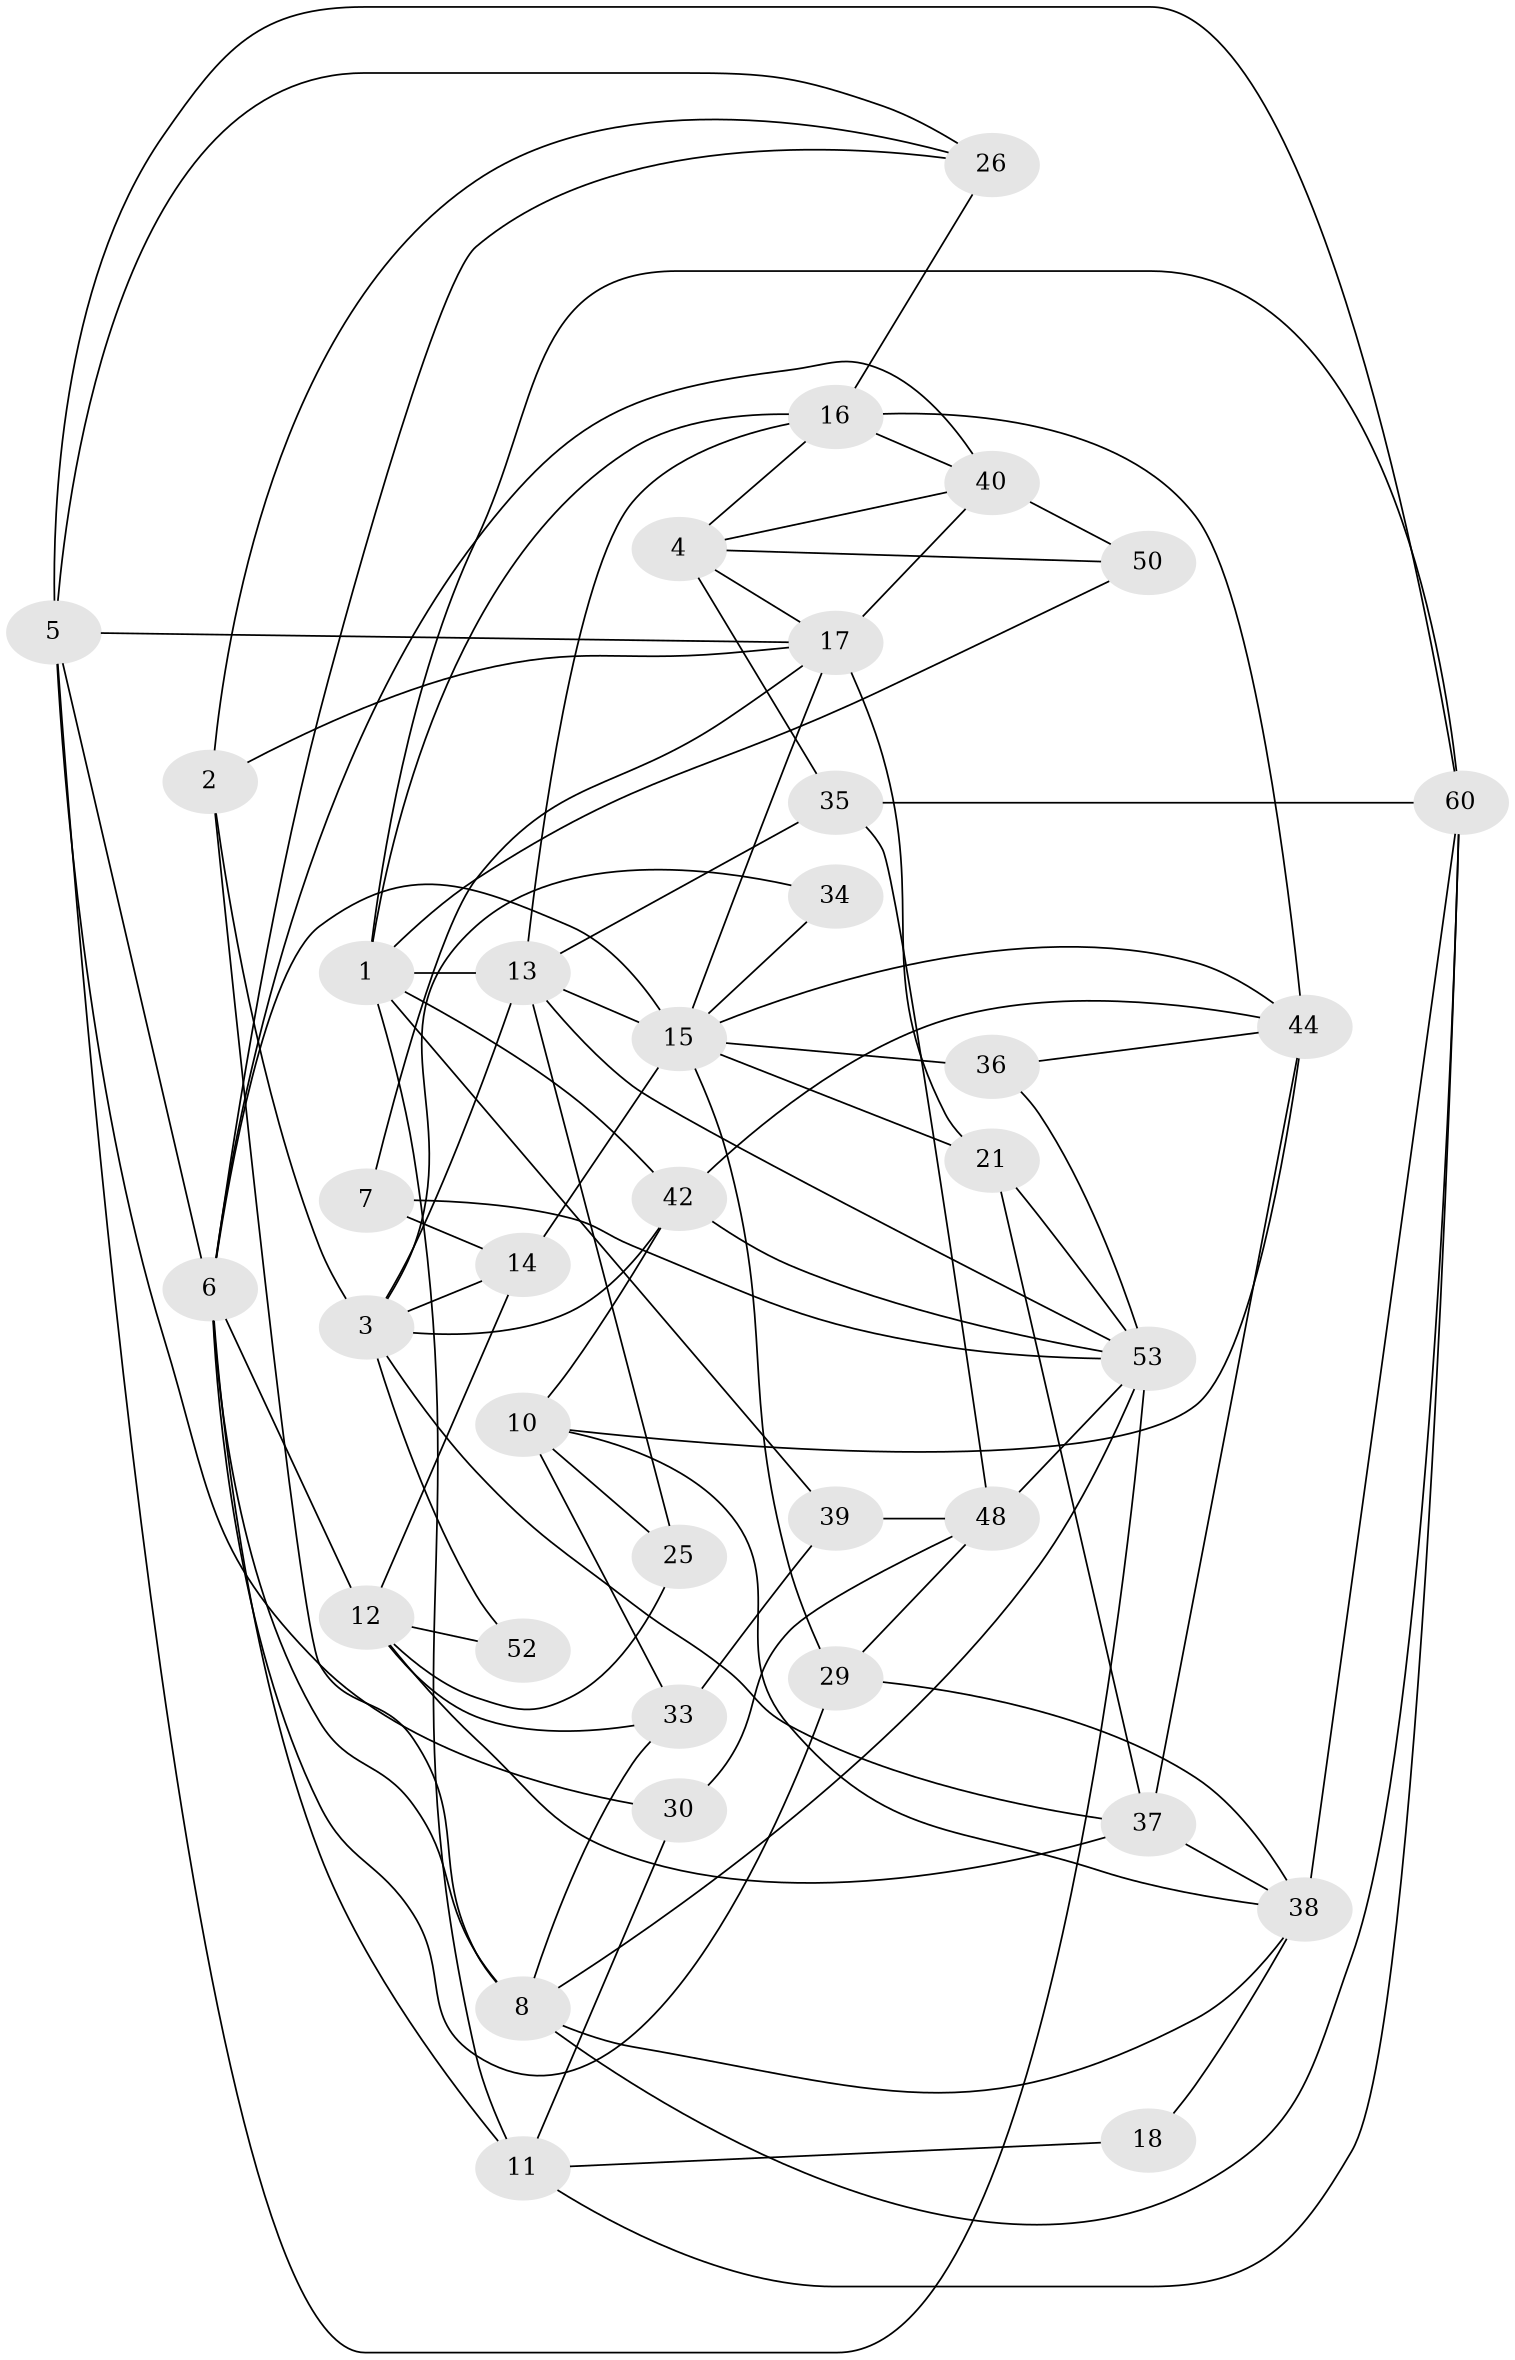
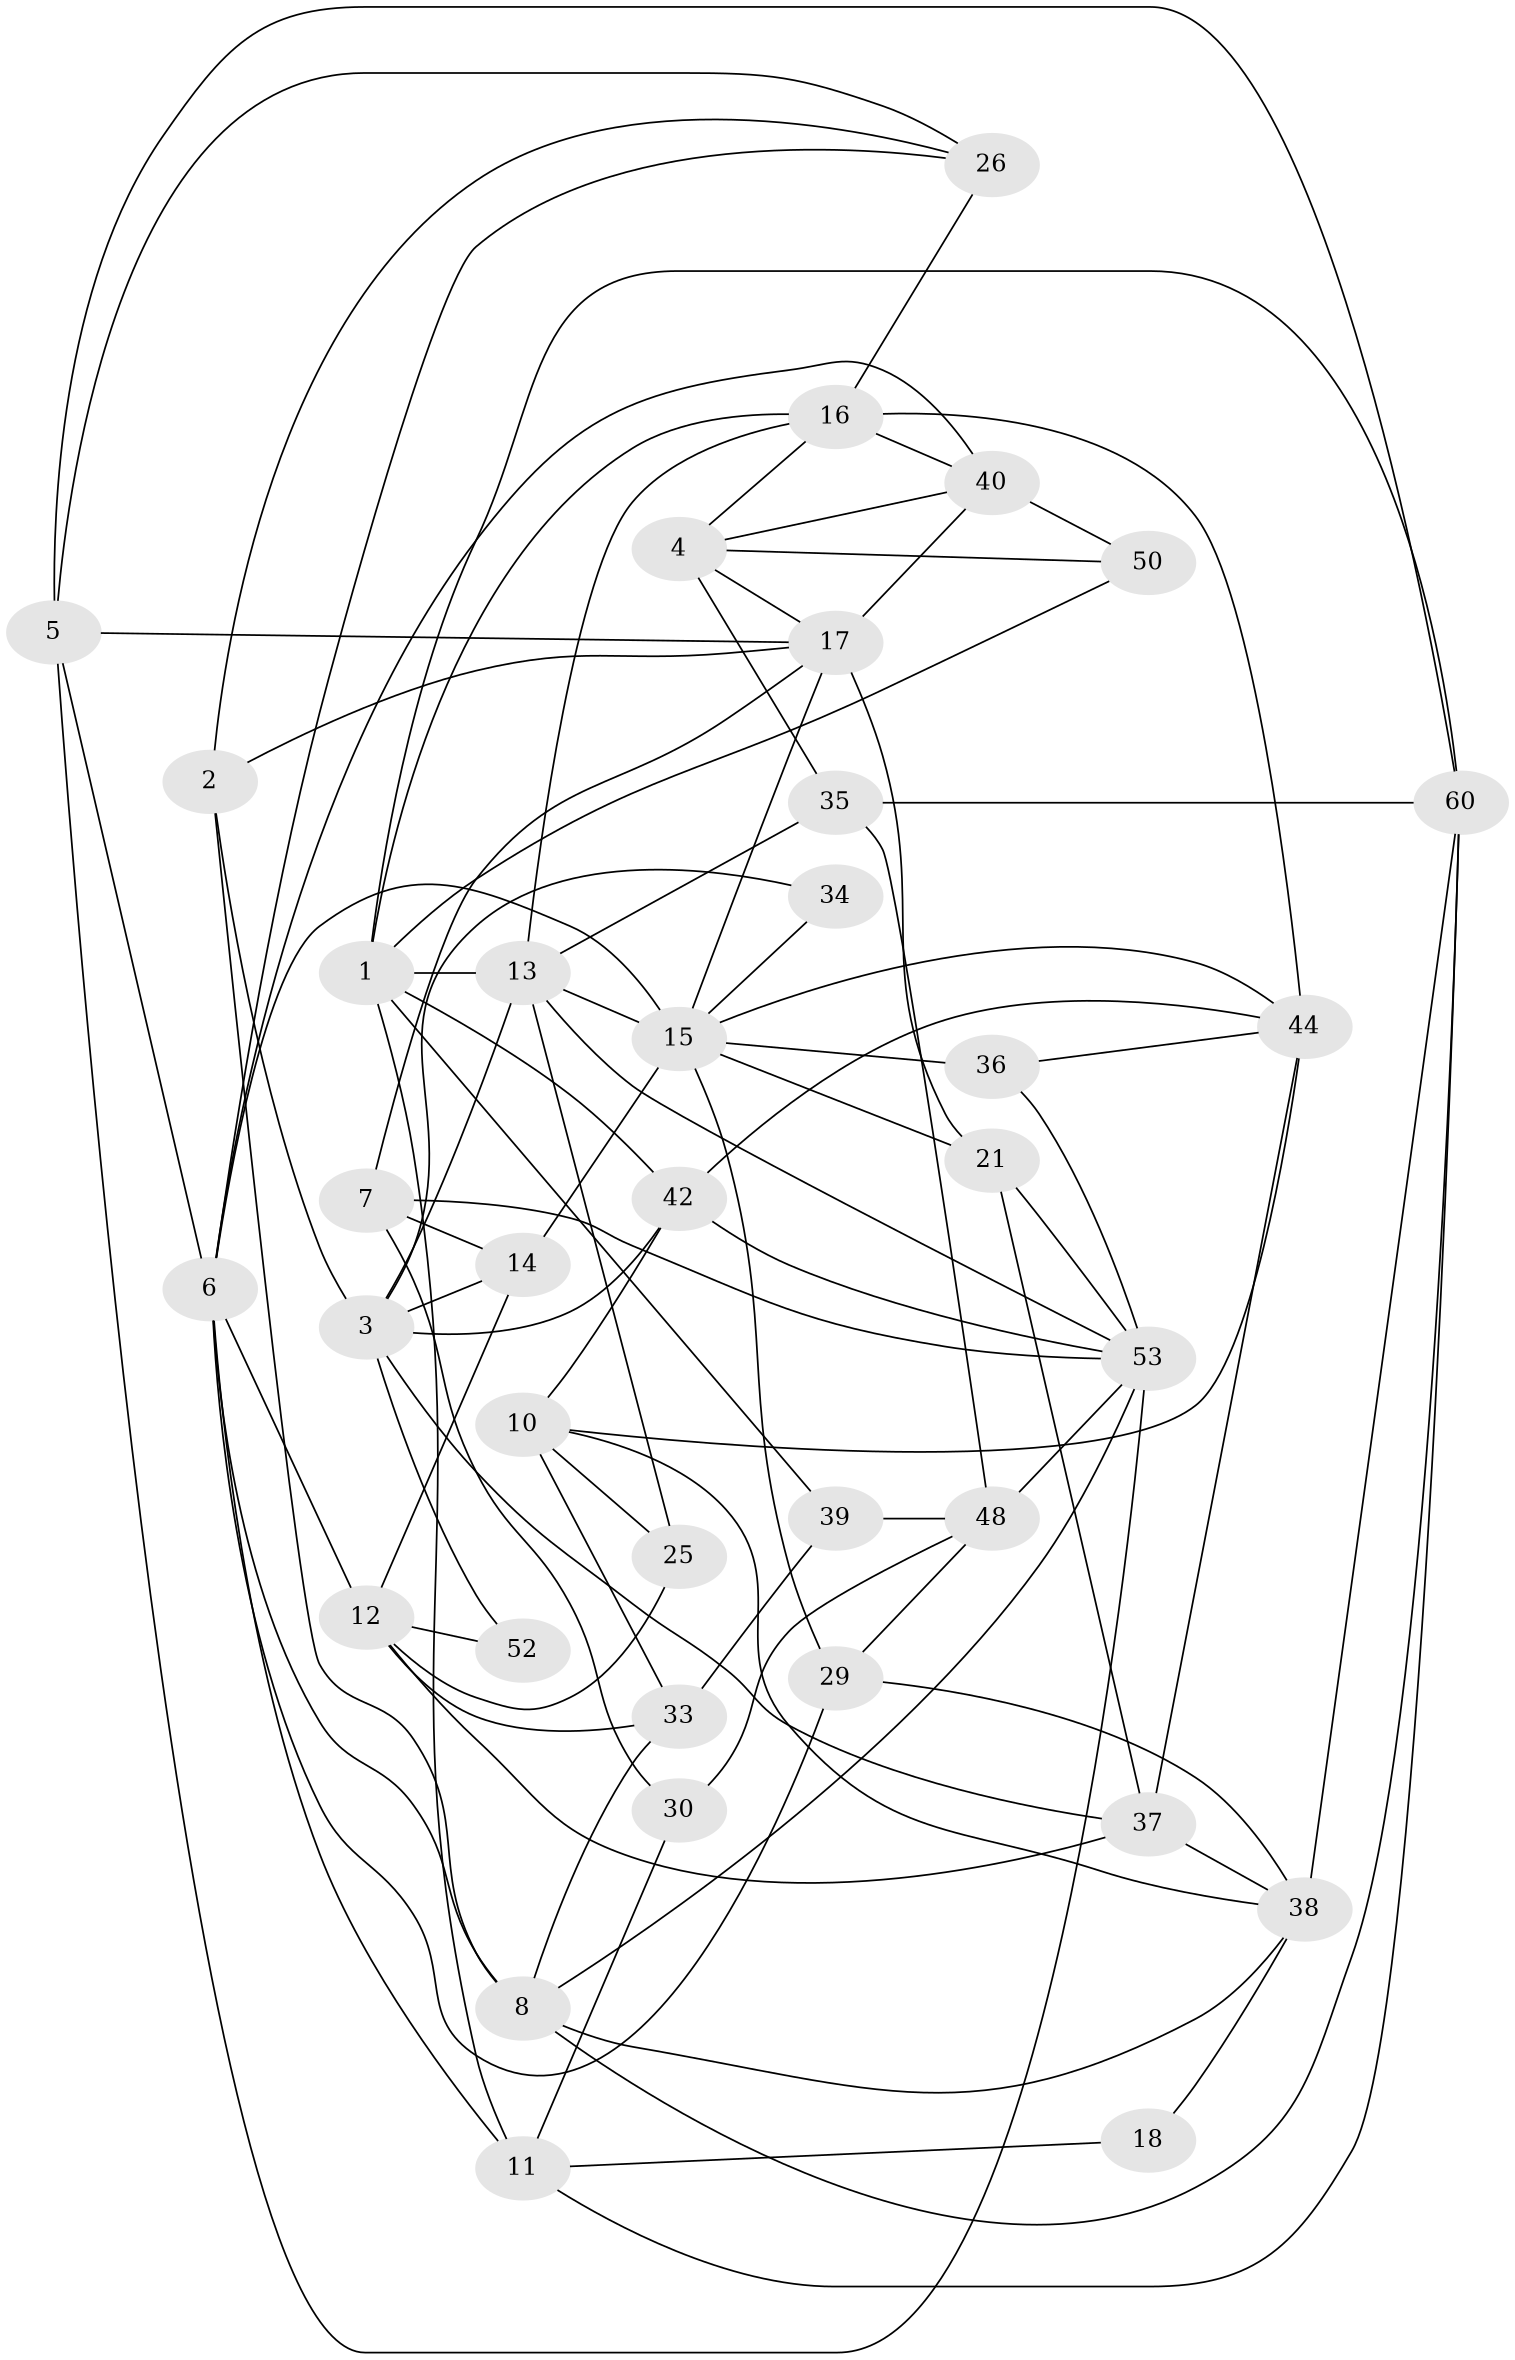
edge "5" -- "30": now "7" -- "30"
